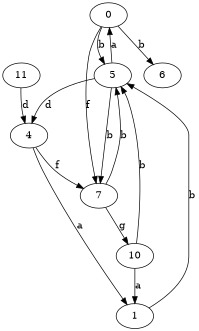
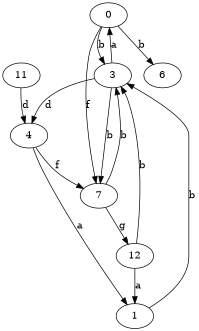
node "5": label "5" -> "3"
node "10": label "10" -> "12"
